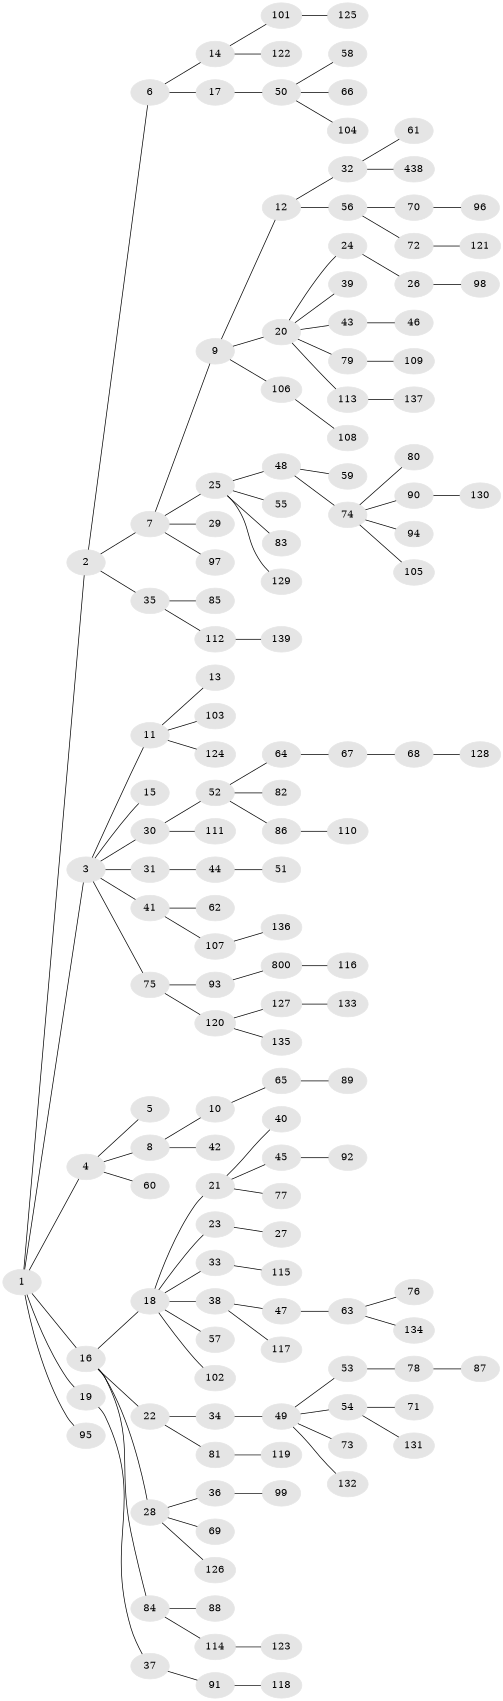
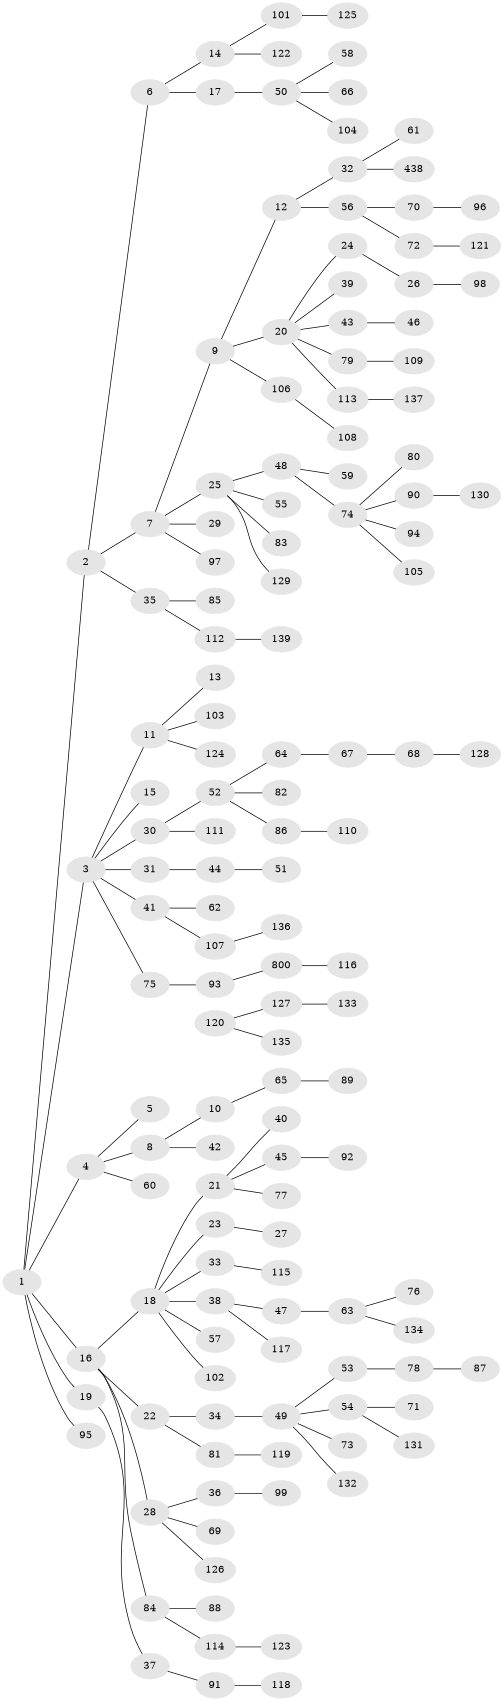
edge "75" -- "120": removed
